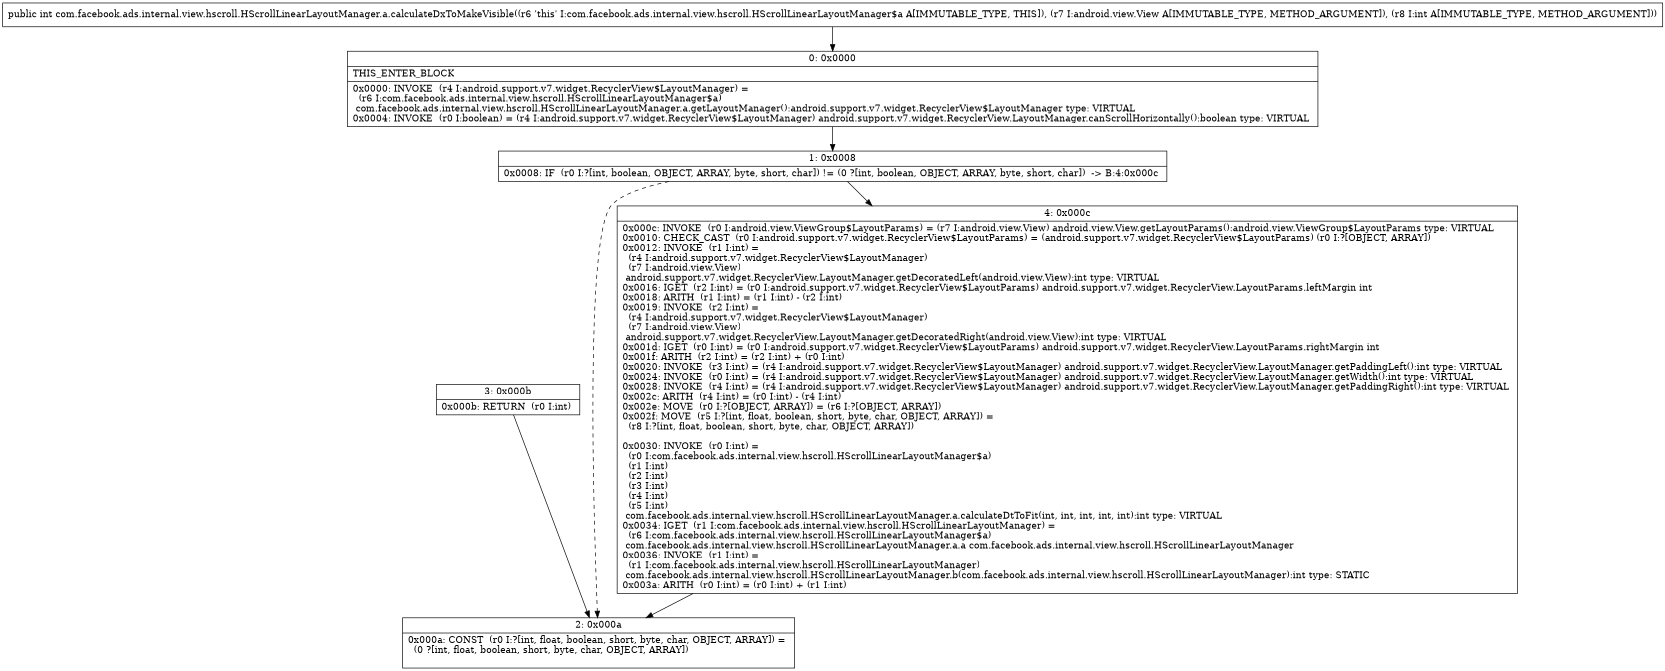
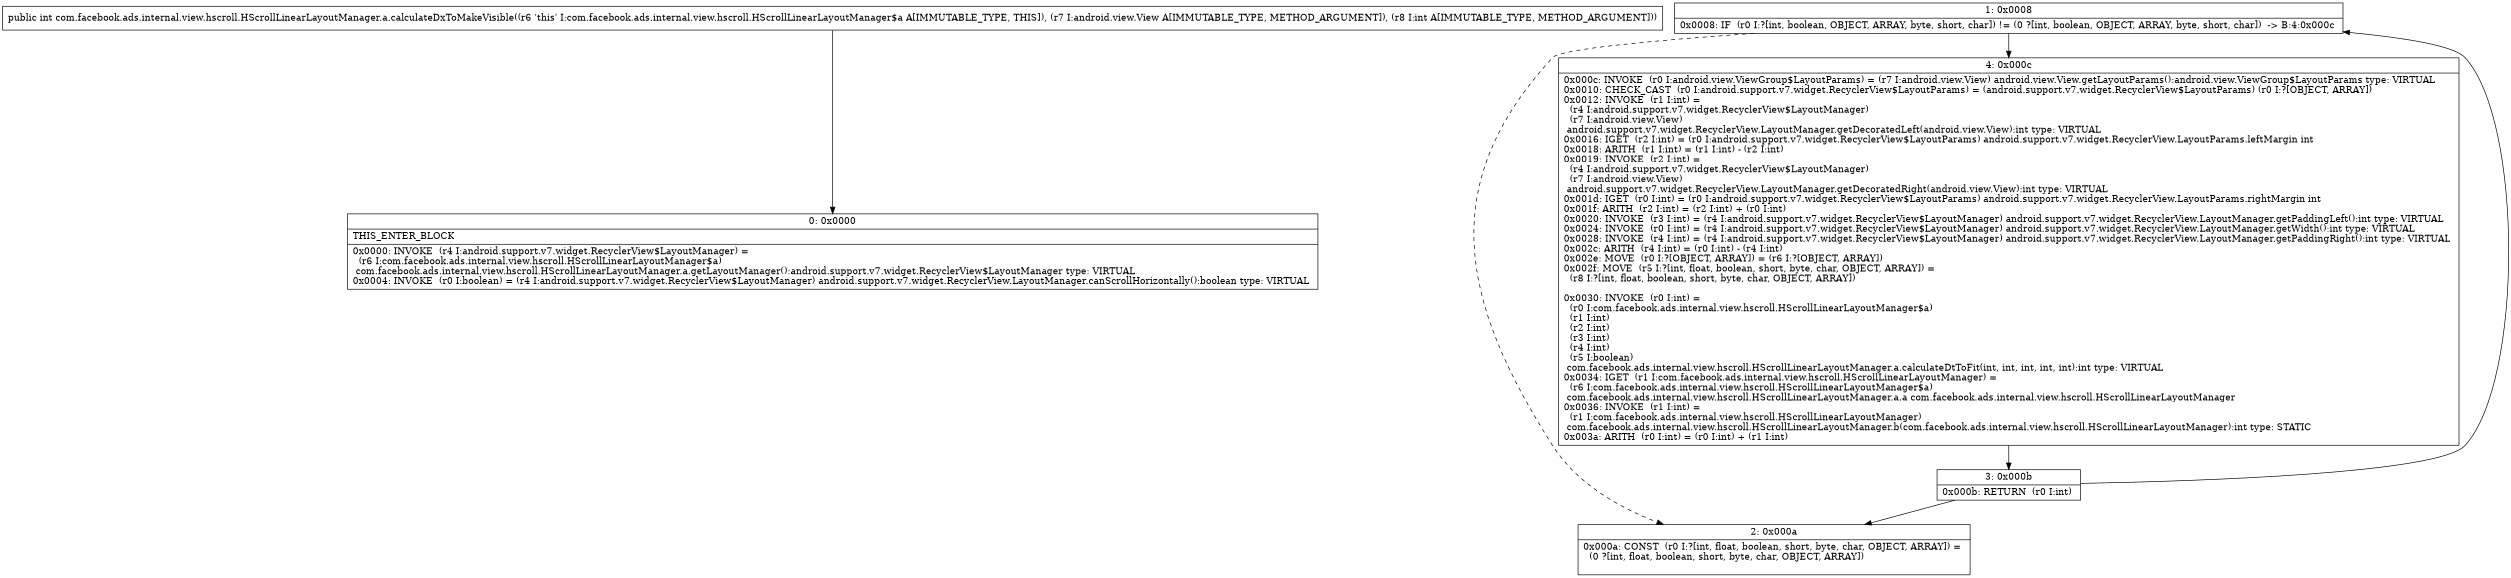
edge "0: 0x0000" -> "1: 0x0008": now "3: 0x000b" -> "1: 0x0008"
node "4: 0x000c": text "(r5 I:int)" -> "(r5 I:boolean)"
edge "4: 0x000c" -> "2: 0x000a": now "4: 0x000c" -> "3: 0x000b"
